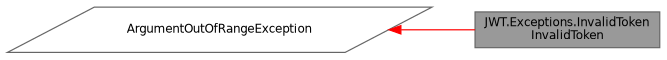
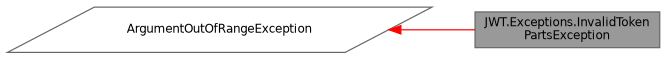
node "JWT.Exceptions.InvalidToken InvalidToken": label "JWT.Exceptions.InvalidToken InvalidToken" -> "JWT.Exceptions.InvalidToken PartsException"
